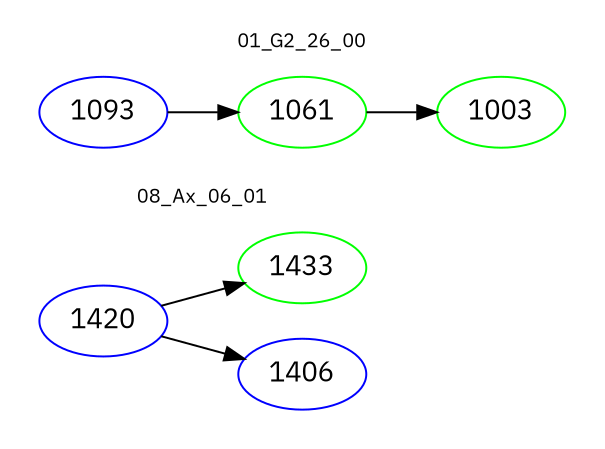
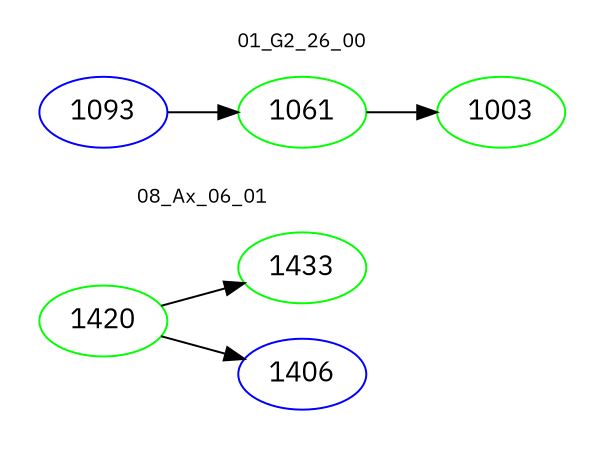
node "1420": color blue -> green
